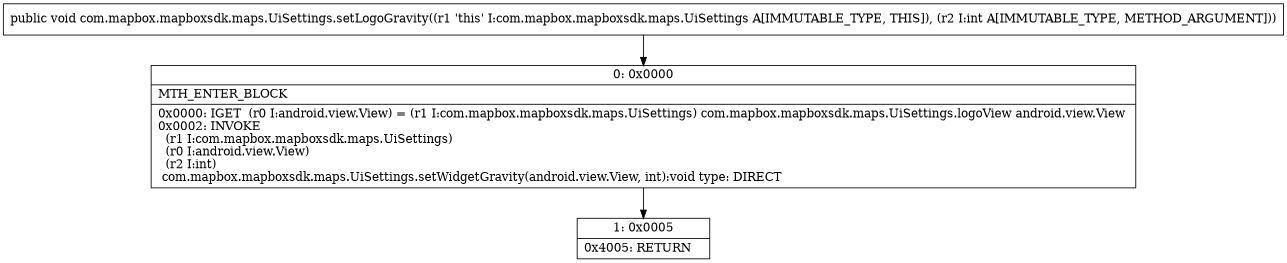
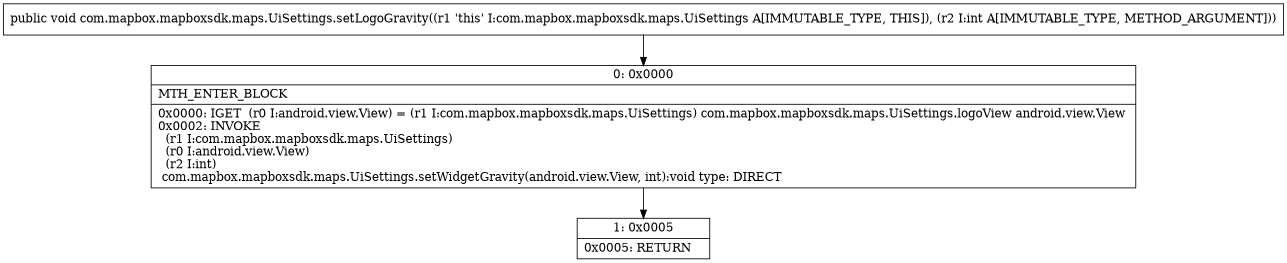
node "1: 0x0005": text "0x4005: RETURN" -> "0x0005: RETURN"
